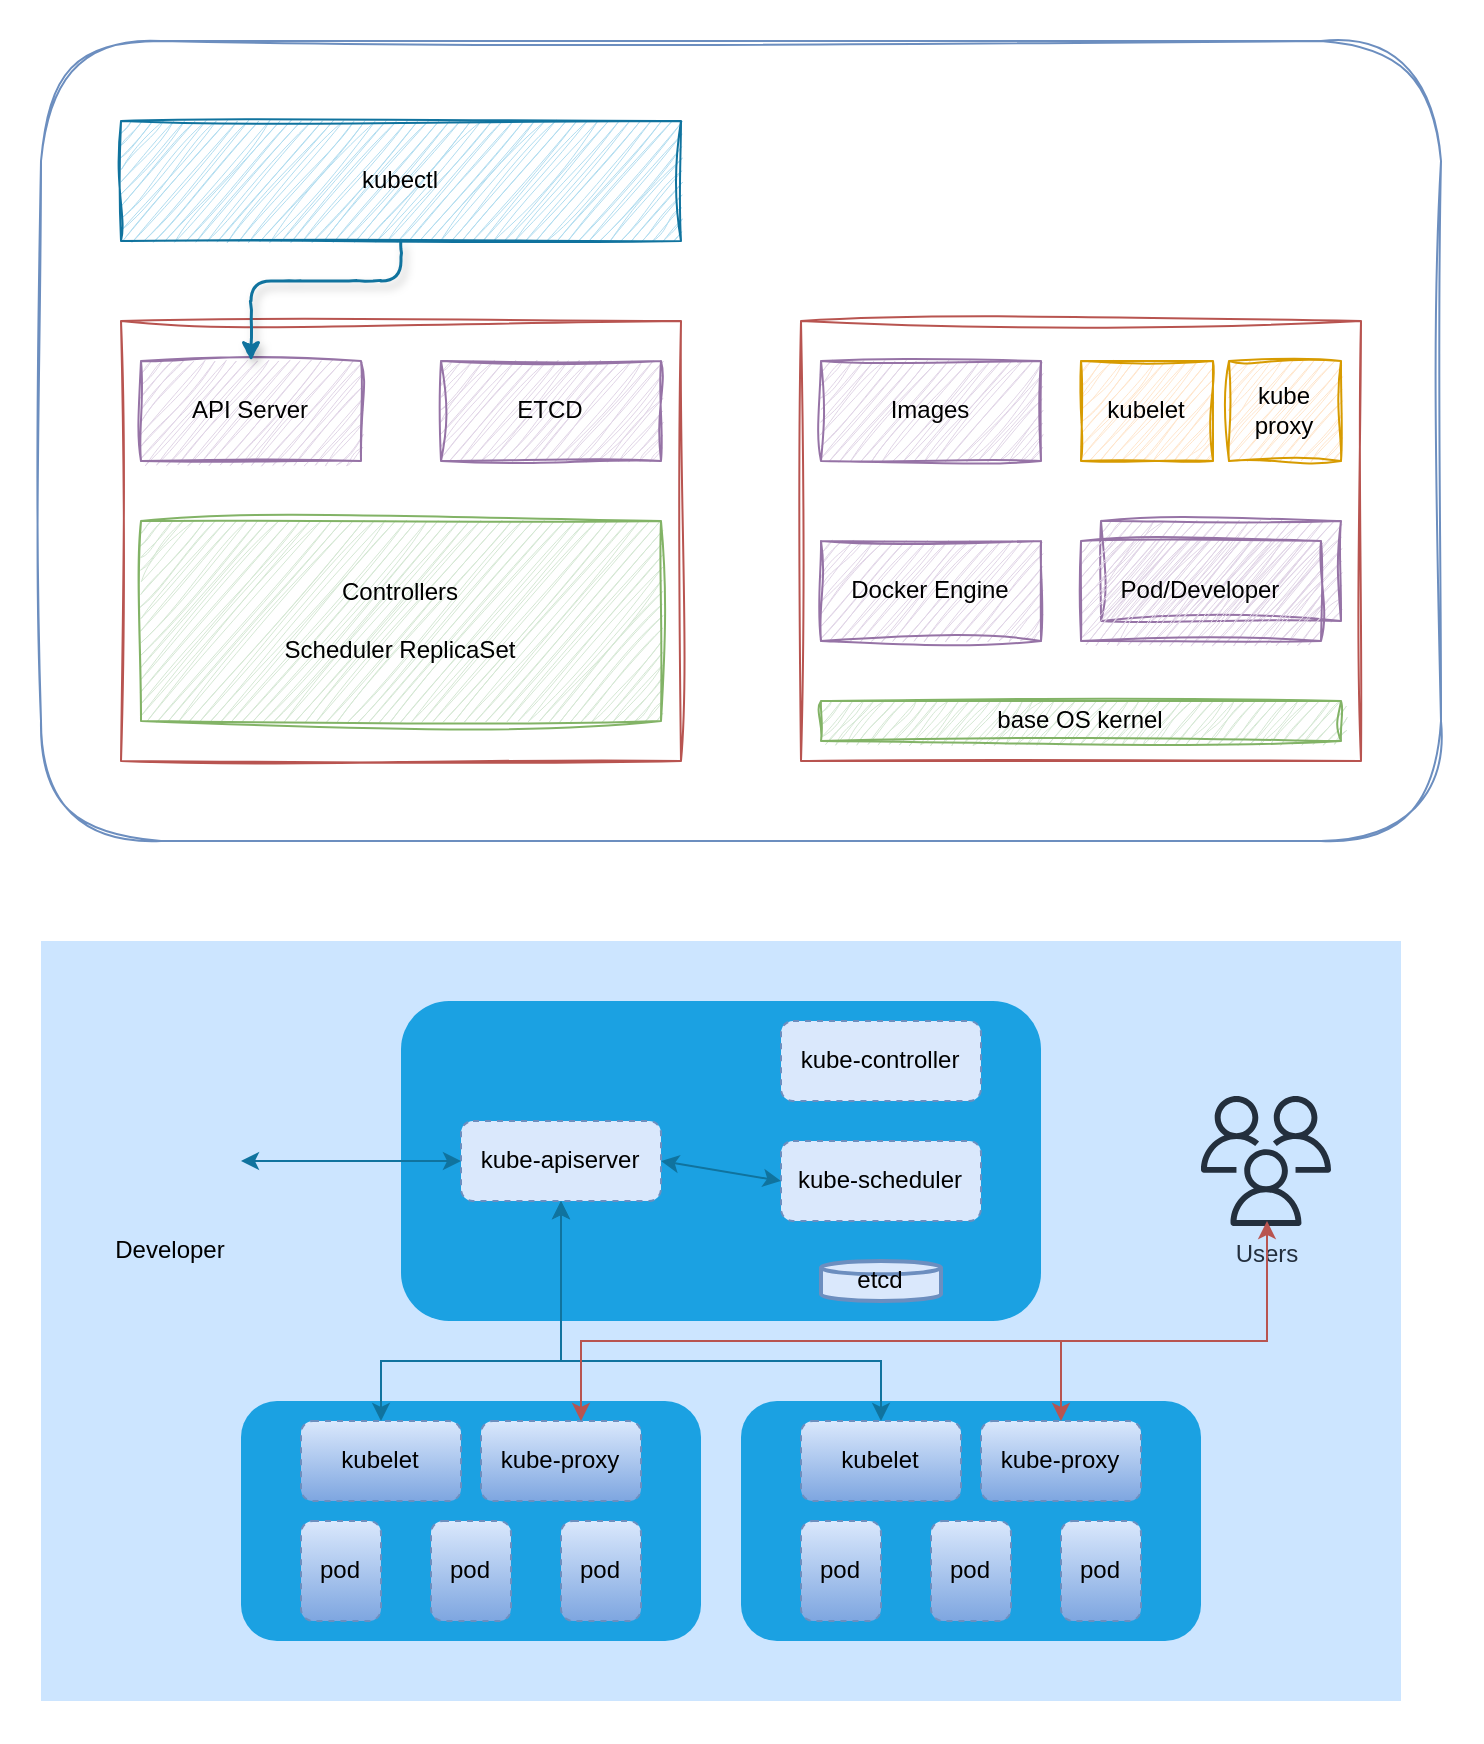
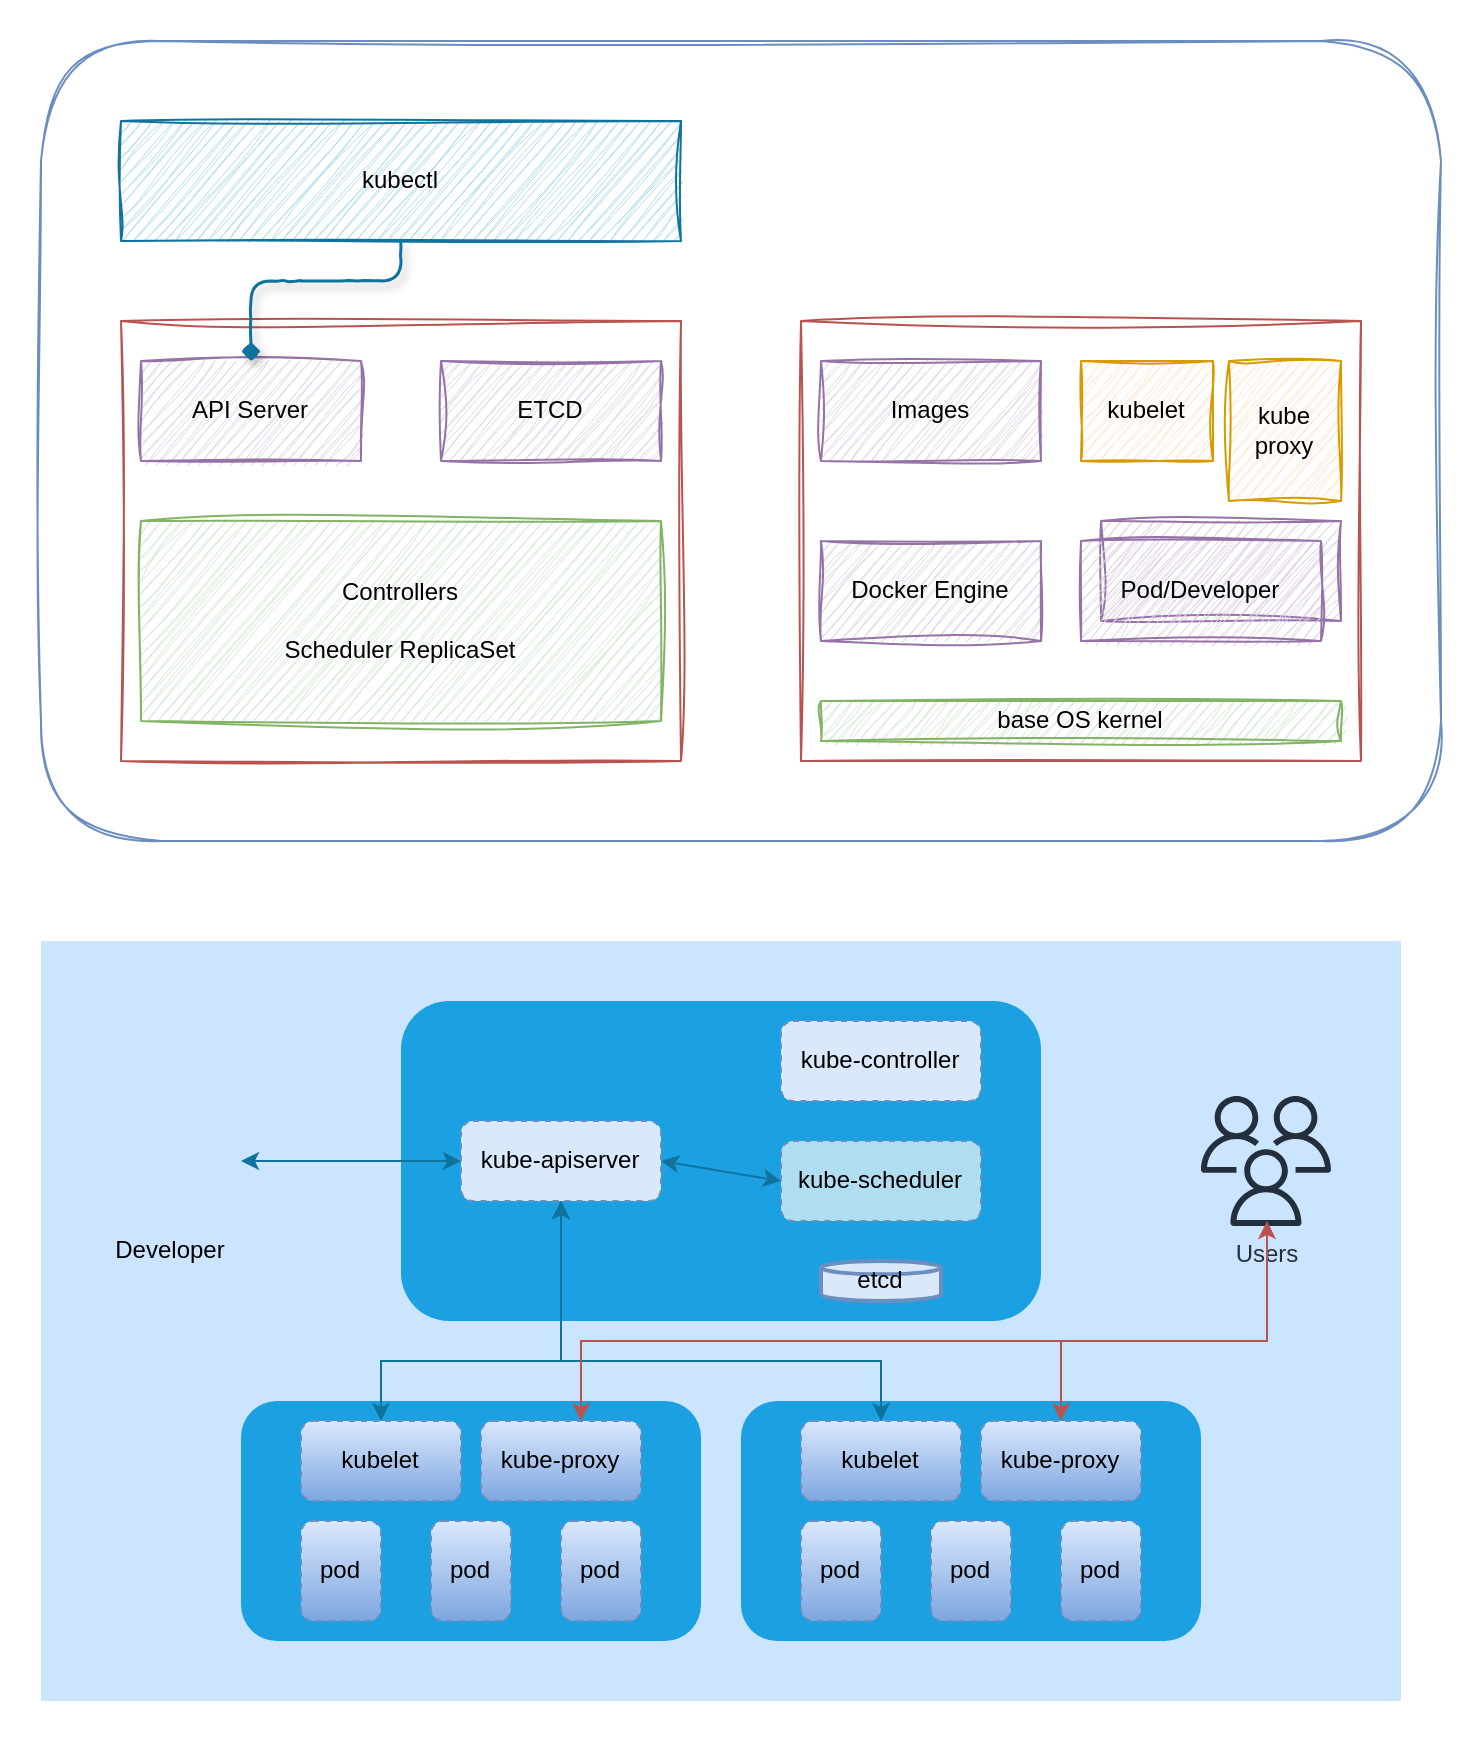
edge "kubectl" -> "API Server": arrowhead classic -> diamond
node "kube proxy": size 112x100 -> 112x140
node "kube-scheduler": fillcolor #dae8fc -> #b1ddf0
